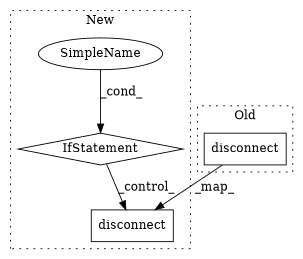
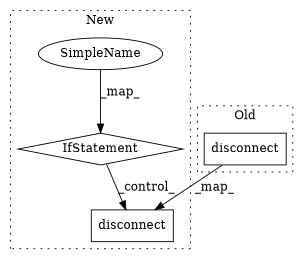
edge "SimpleName" -> "IfStatement": label "_cond_" -> "_map_"
